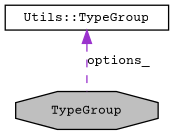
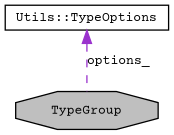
node "Utils::TypeGroup": label "Utils::TypeGroup" -> "Utils::TypeOptions"
